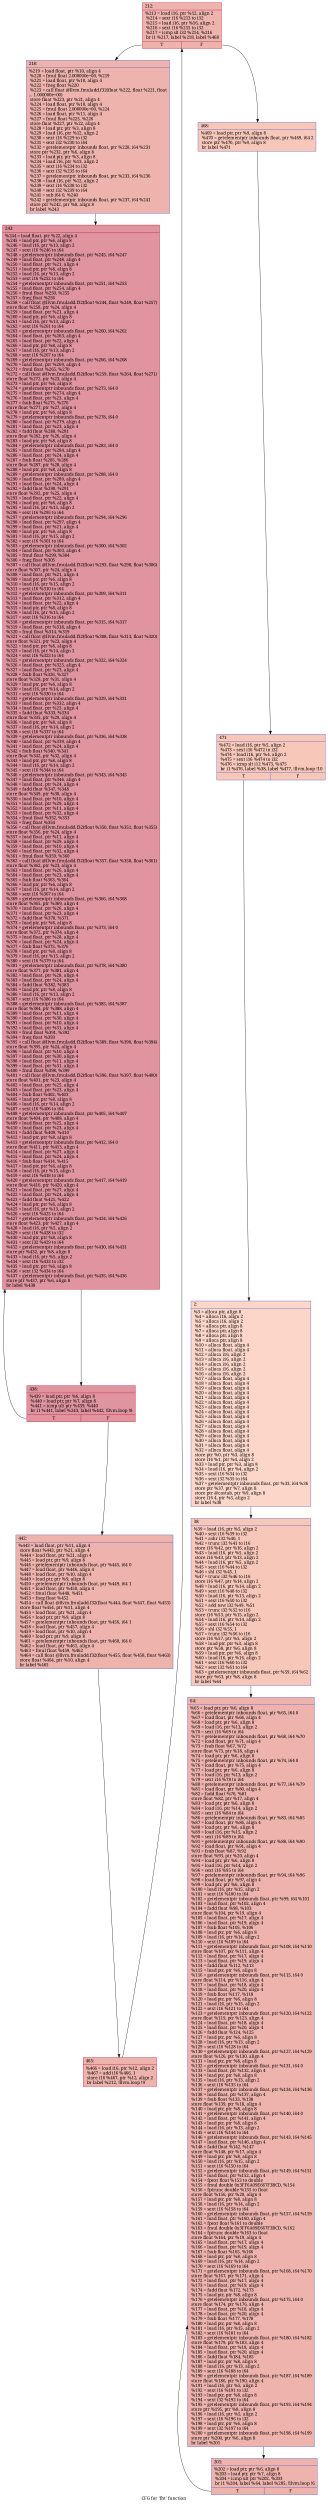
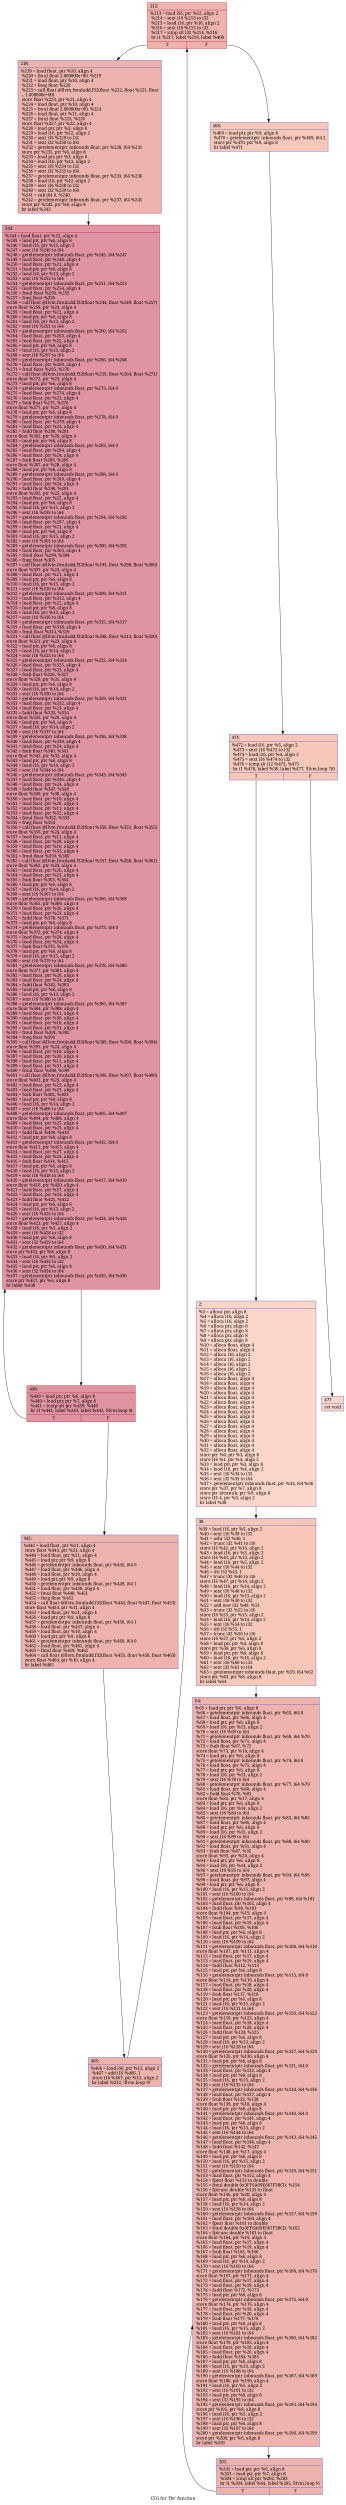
node "477:": added
node "465:": color #b70d28ff -> #3d50c3ff
